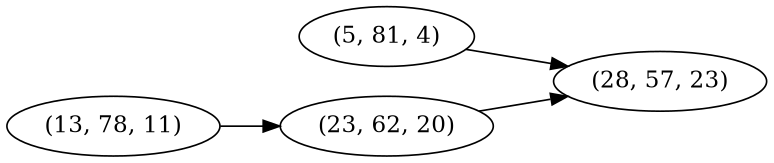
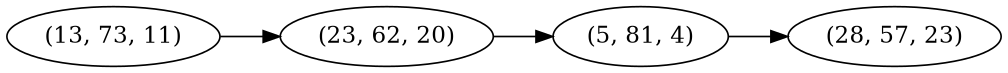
edge "(23, 62, 20)" -> "(28, 57, 23)": now "(23, 62, 20)" -> "(5, 81, 4)"
node "(13, 78, 11)": label "(13, 78, 11)" -> "(13, 73, 11)"
